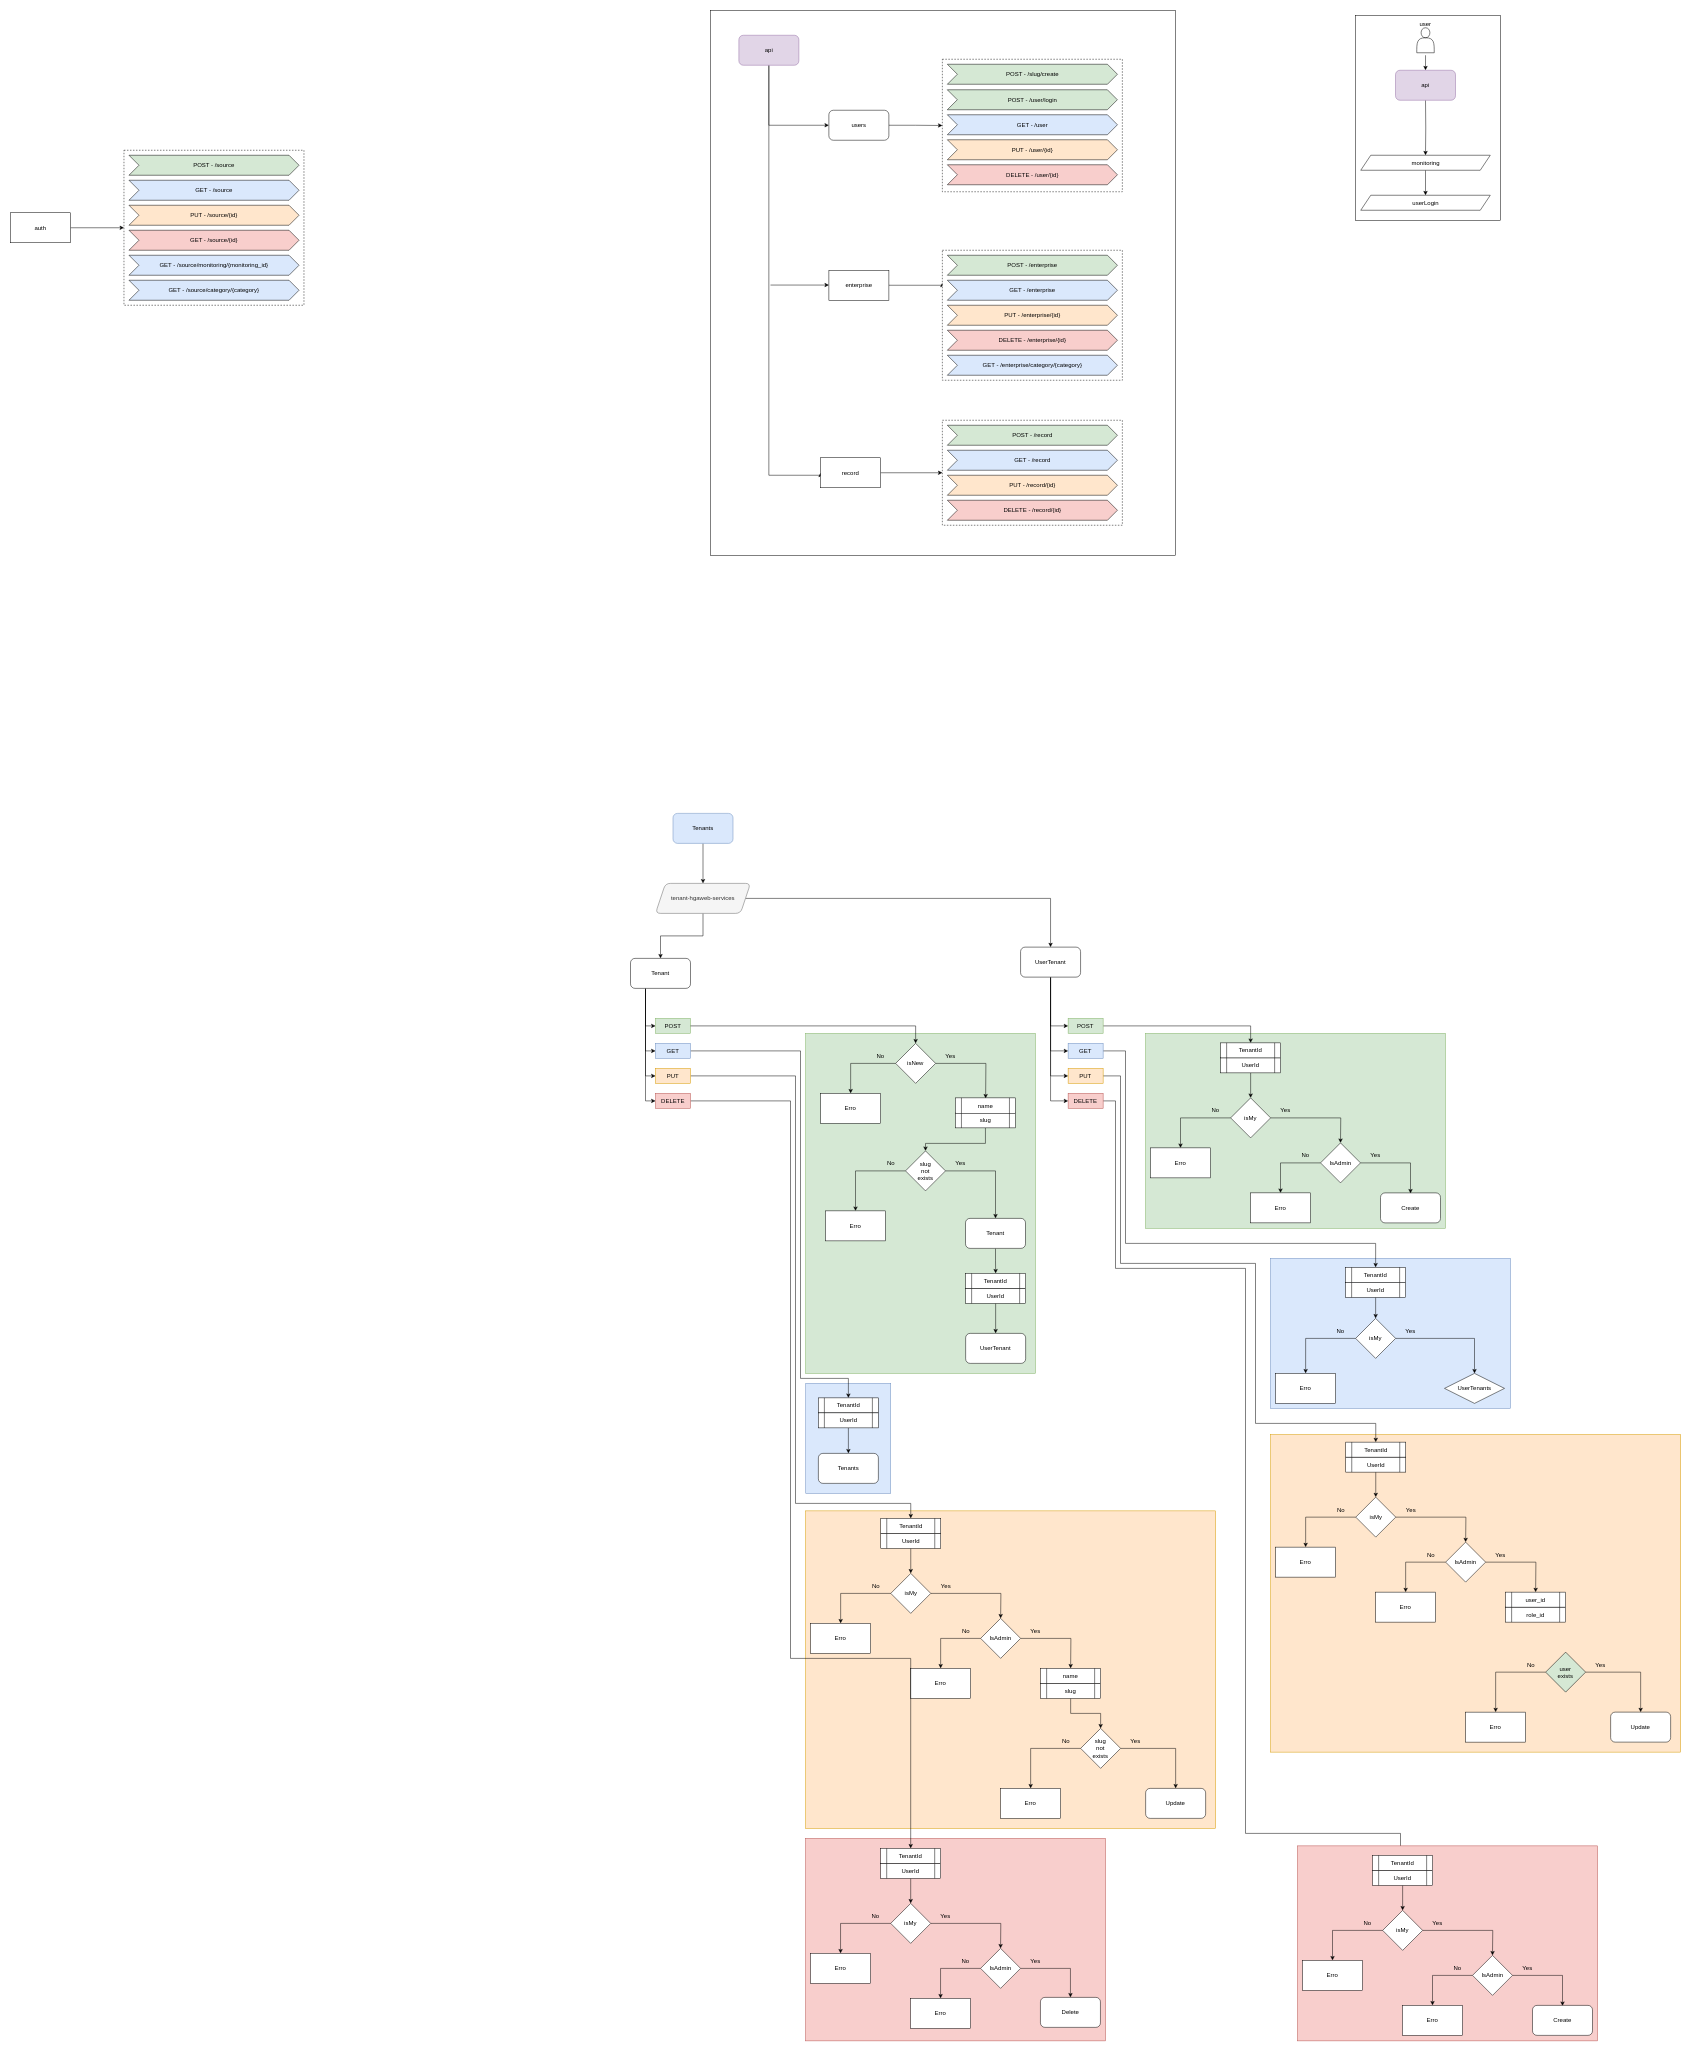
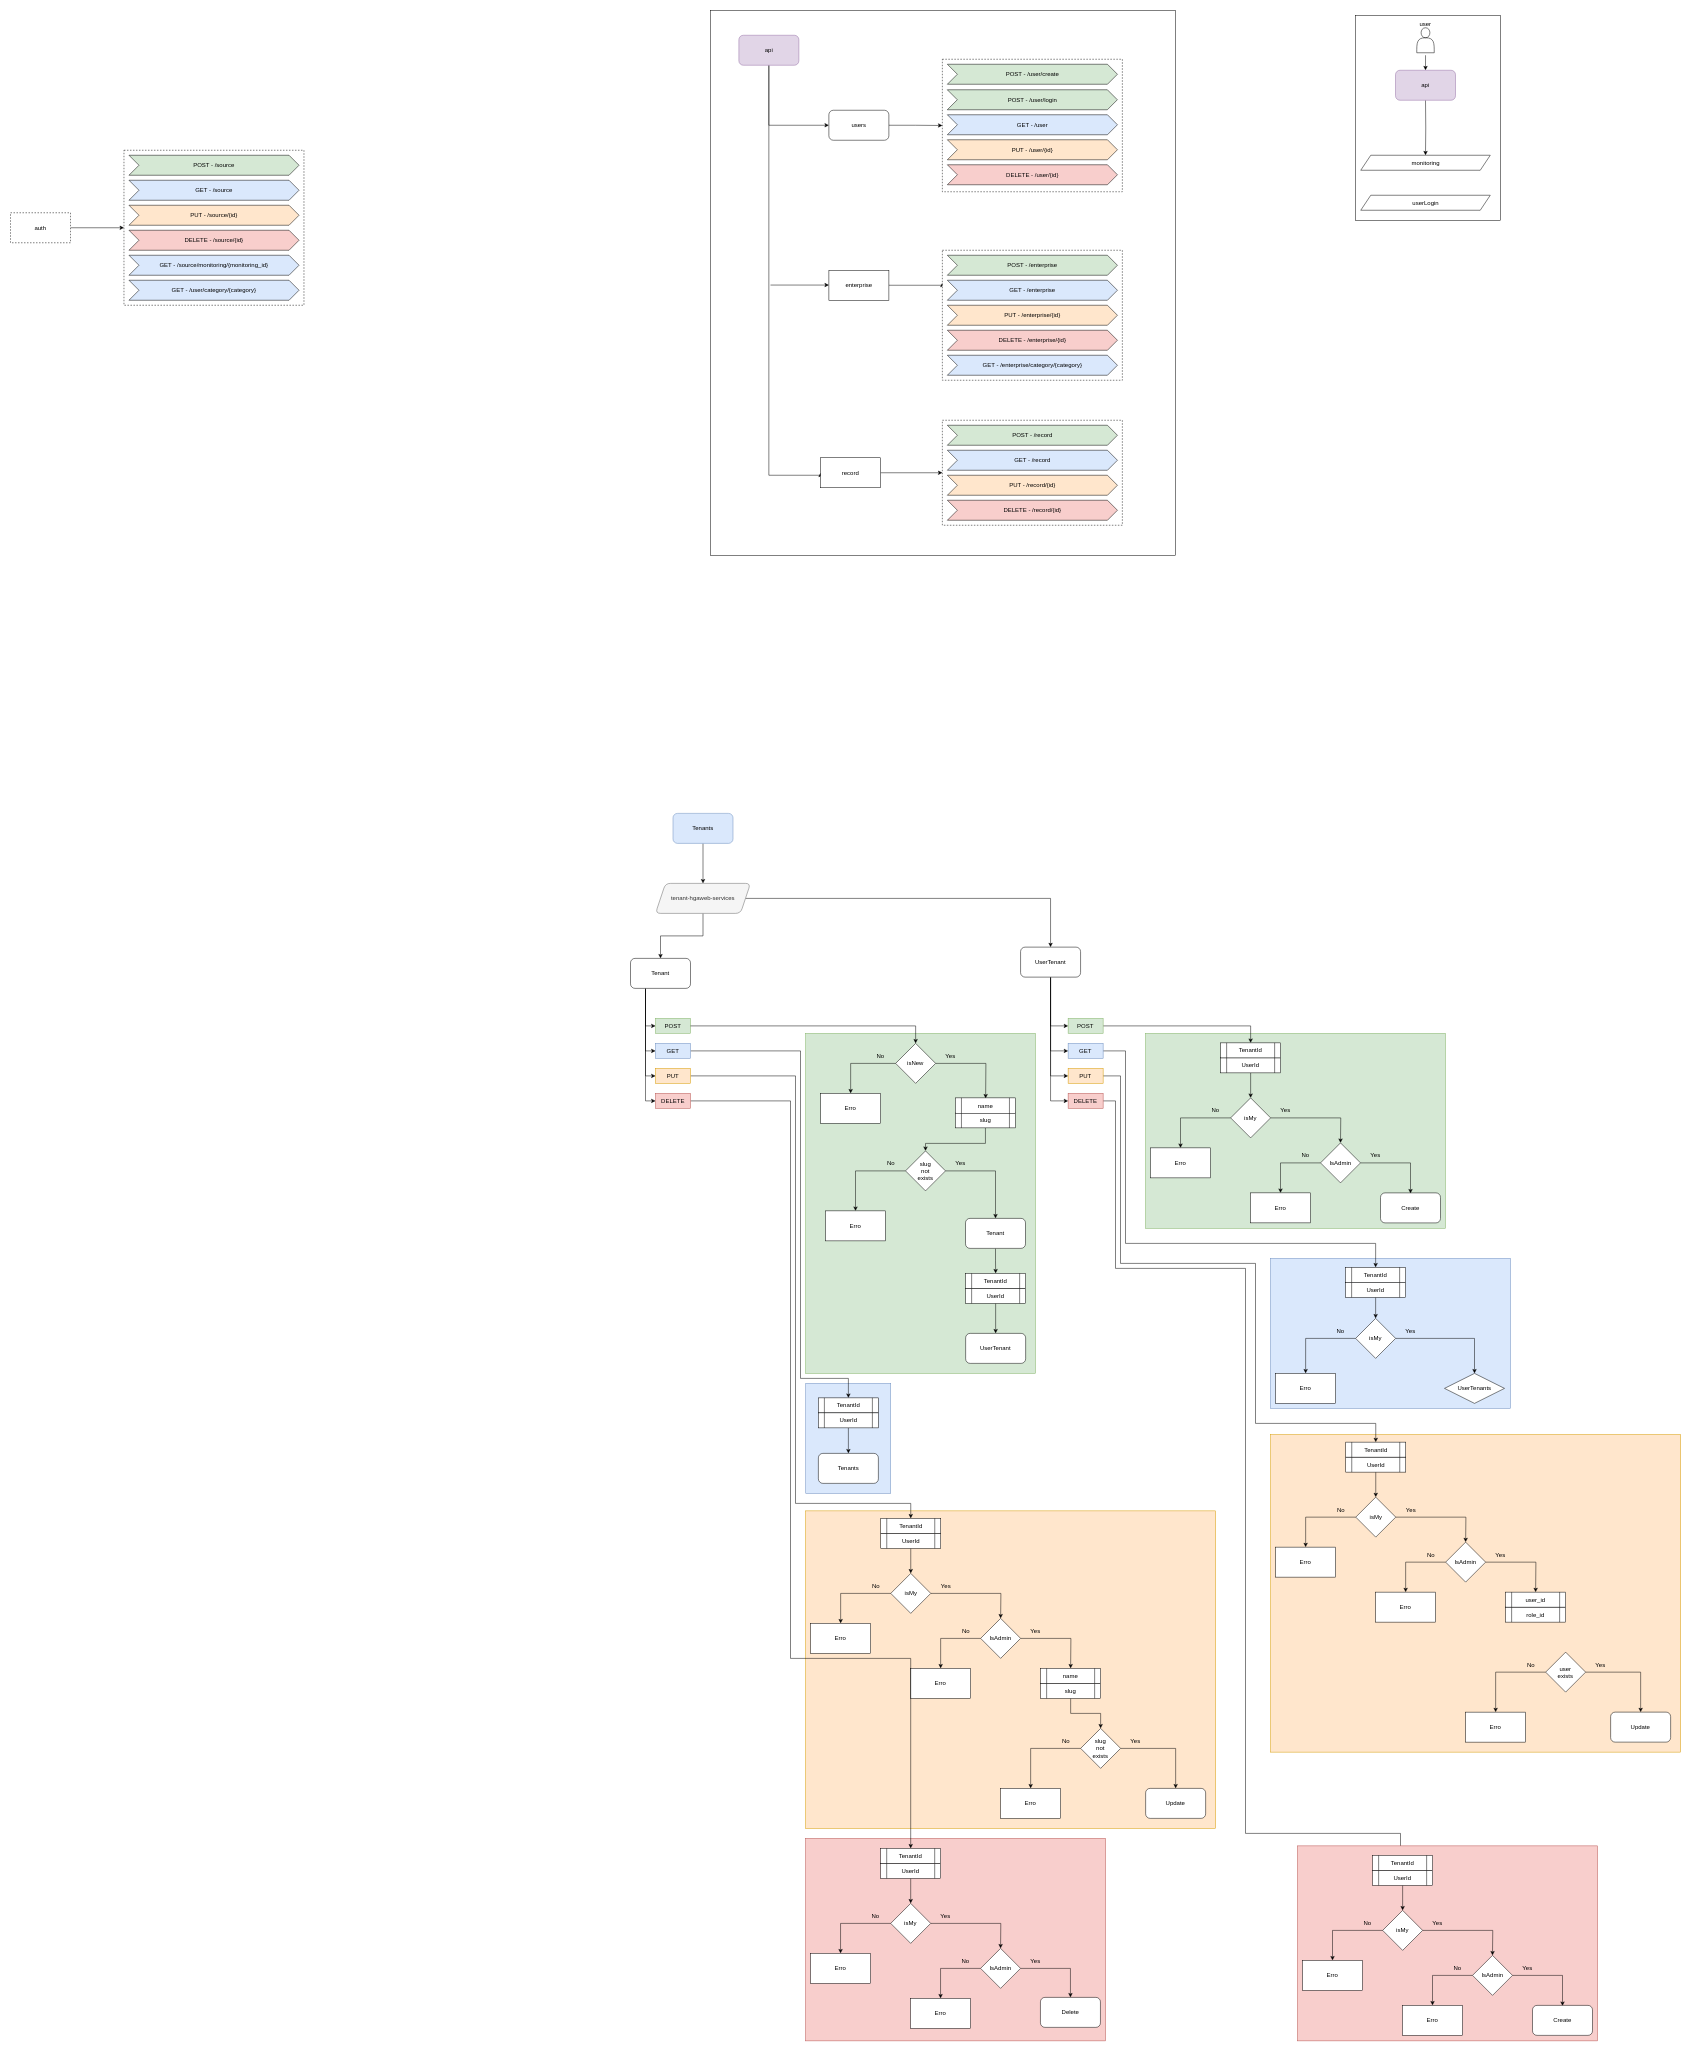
node "POST - /slug/create": label "POST - /slug/create" -> "POST - /user/create"
edge "monitoring" -> "userLogin": removed
node "auth": style solid -> dashed
node "GET - /source/{id}": label "GET - /source/{id}" -> "DELETE - /source/{id}"
node "GET - /source/category/{category}": label "GET - /source/category/{category}" -> "GET - /user/category/{category}"
node "user exists": fillcolor #d5e8d4 -> #ffffff
